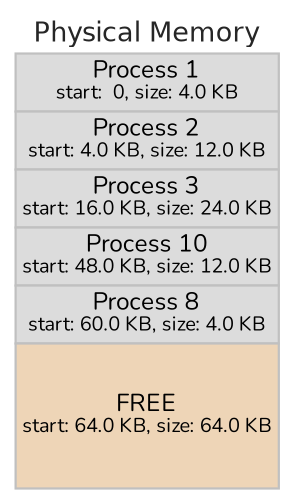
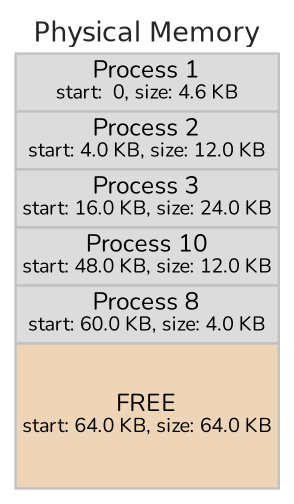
node "Physical Memory": text "start:  0, size: 4.0 KB" -> "start:  0, size: 4.6 KB"
